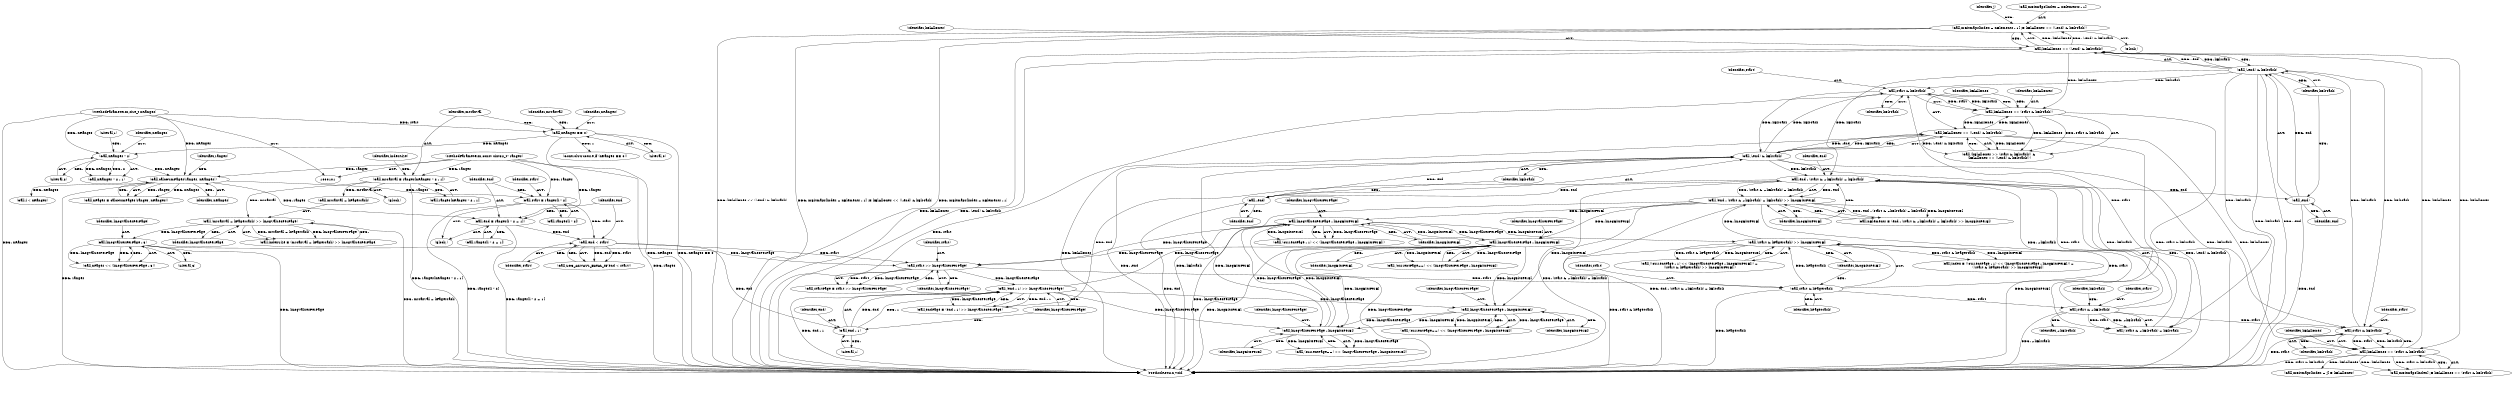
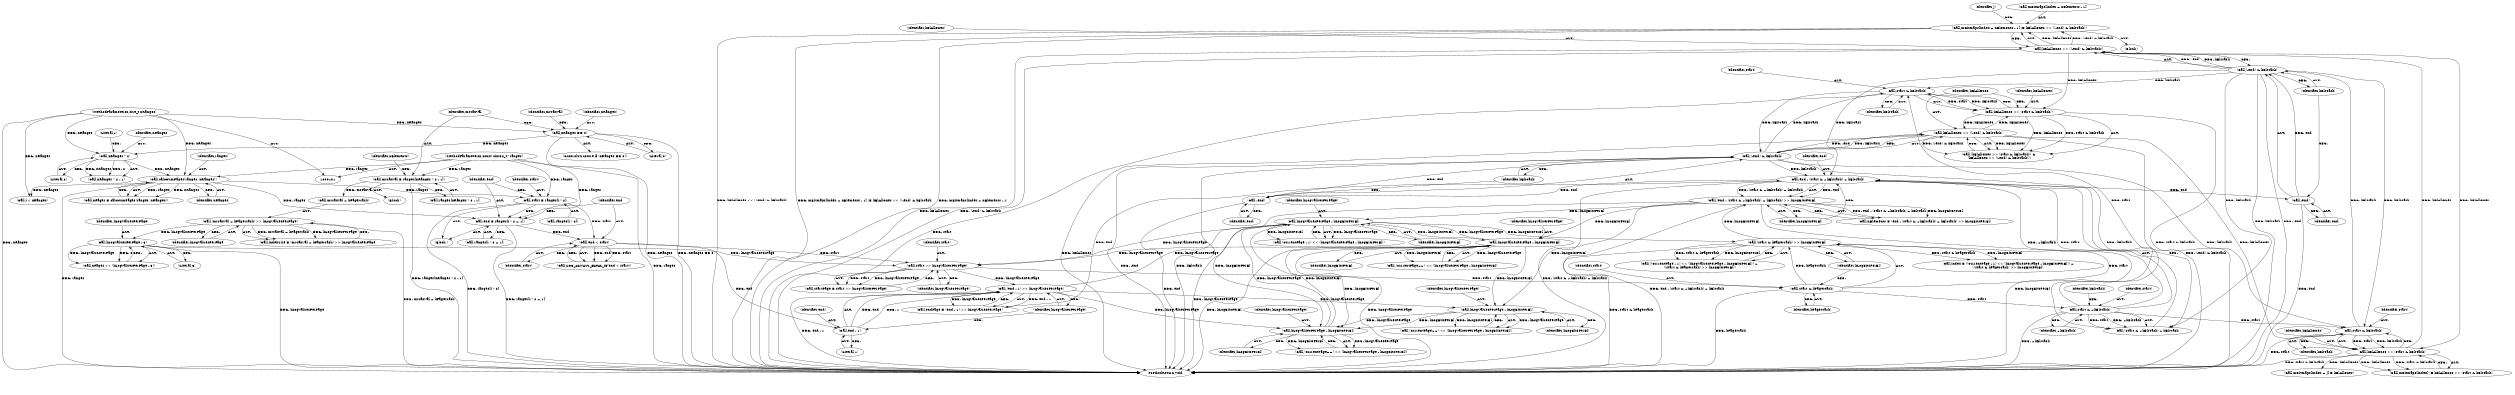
edge "(MethodParameterIn,size_t nRanges)" -> "(Call,nRanges == 0)": label "DDG: start" -> "DDG: nRanges"
edge "(MethodParameterIn,size_t nRanges)" -> "(Call,i < nRanges)": added, label "DDG: nRanges"
edge "(Call,nRanges == 0)" -> "(ControlStructure,if (nRanges == 0))": label "DDG: 1" -> "AST: "
node "(Identifier,indexSize)": label "(Identifier,indexSize)" -> "(Identifier,nElements)"
edge "(Identifier,ranges)" -> "(Call,calcNumPages(ranges, nRanges))": label "CFG: " -> "AST: "
edge "(Call,mMaxVal = ranges[nRanges * 2 - 1])" -> "(Call,(mMaxVal + kPageMask) >> kLogValuesPerPage)": removed, label "DDG: mMaxVal"
edge "(Call,start = ranges[i * 2])" -> "(Call,ranges[i * 2])": now "(Call,start = ranges[i * 2])" -> "(Call,end = ranges[i * 2 + 1])"
edge "(Identifier,~kElMask)" -> "(Call,start & ~kElMask)": added, label "AST:"
